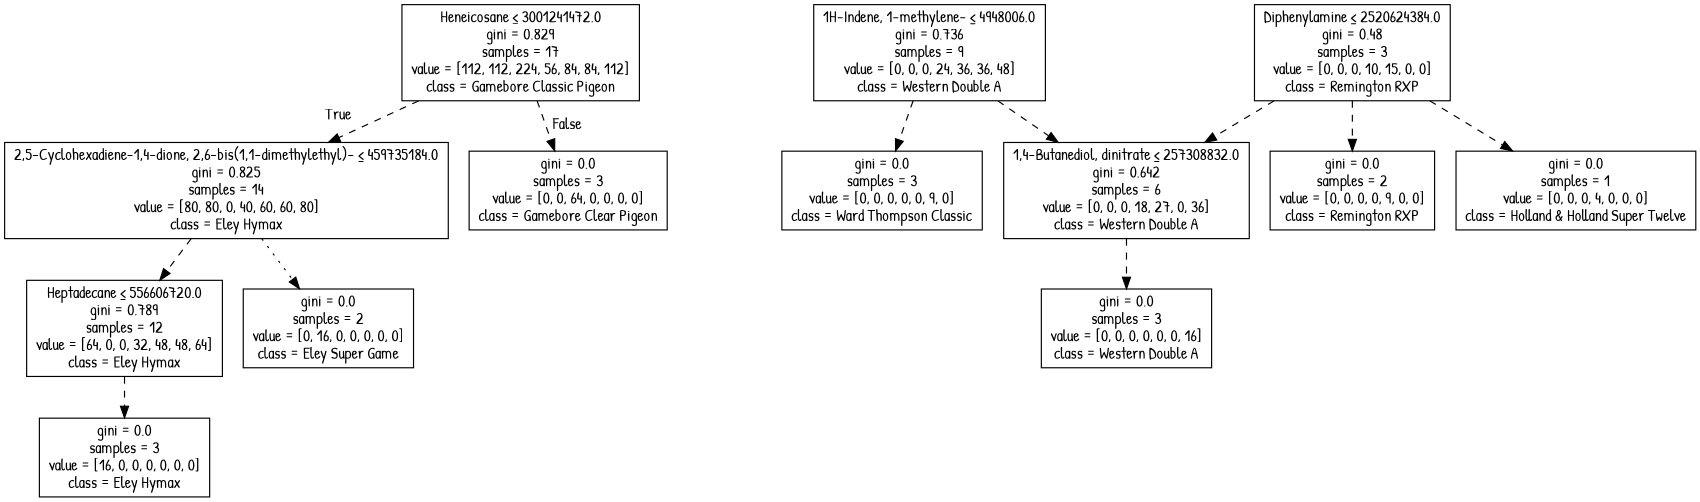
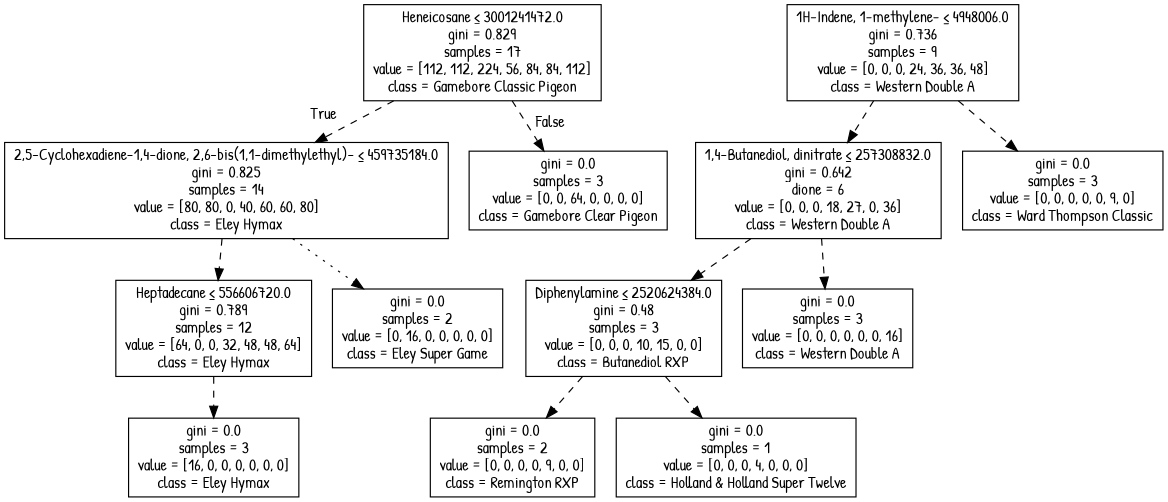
node "Diphenylamine ≤ 2520624384.0": text "class = Remington RXP" -> "class = Butanediol RXP"
edge "Diphenylamine ≤ 2520624384.0" -> "1,4-Butanediol, dinitrate ≤ 257308832.0": reversed
node "1,4-Butanediol, dinitrate ≤ 257308832.0": text "samples = 6" -> "dione = 6"
